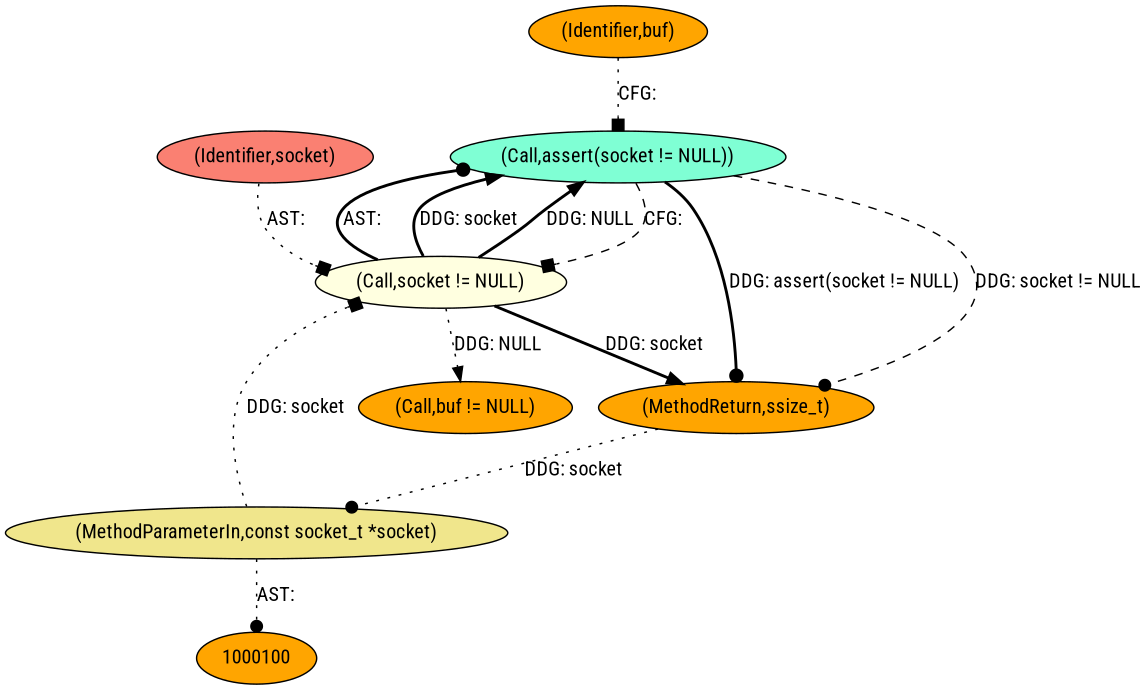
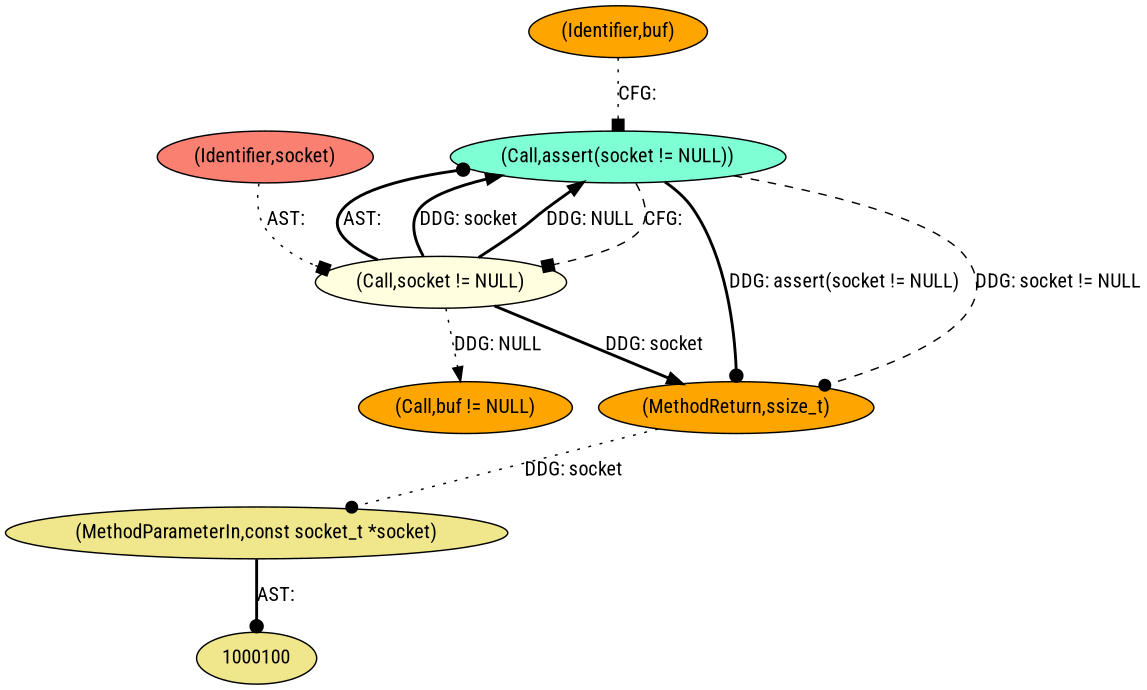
edge "(MethodParameterIn,const socket_t *socket)" -> "(Call,socket != NULL)": removed, label "DDG: socket"
edge "(MethodParameterIn,const socket_t *socket)" -> "1000100": style dotted -> bold
node "1000100": fillcolor orange -> khaki
